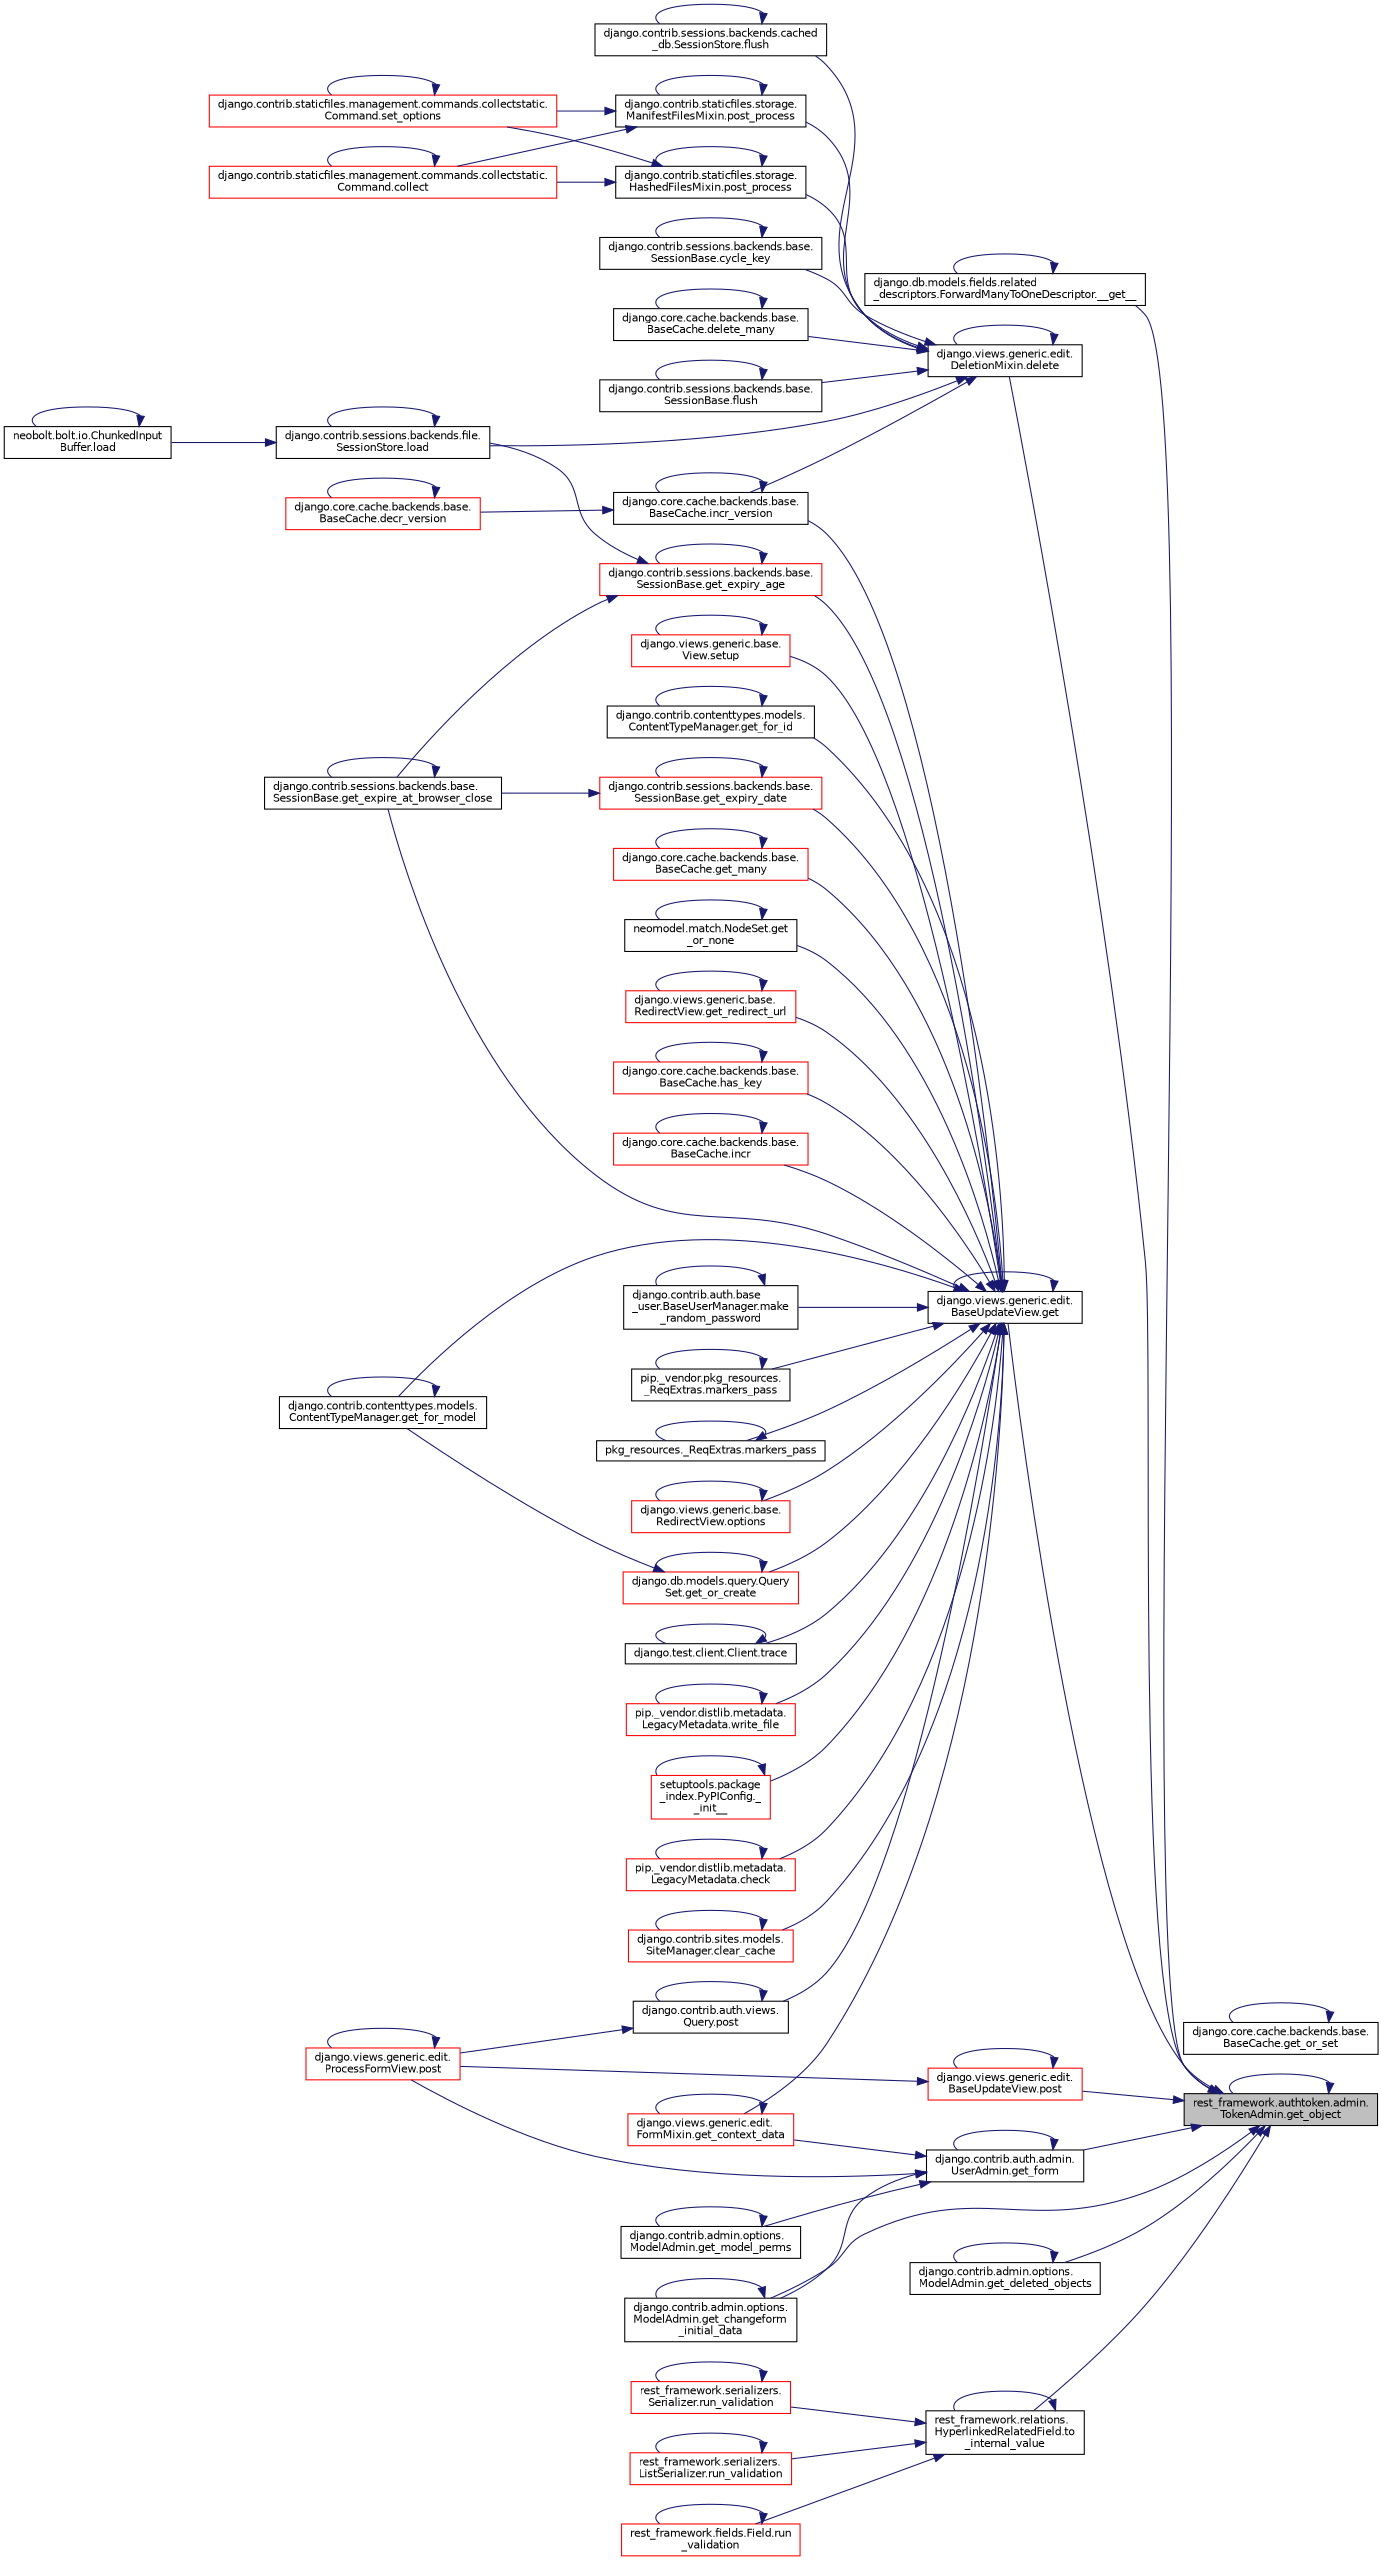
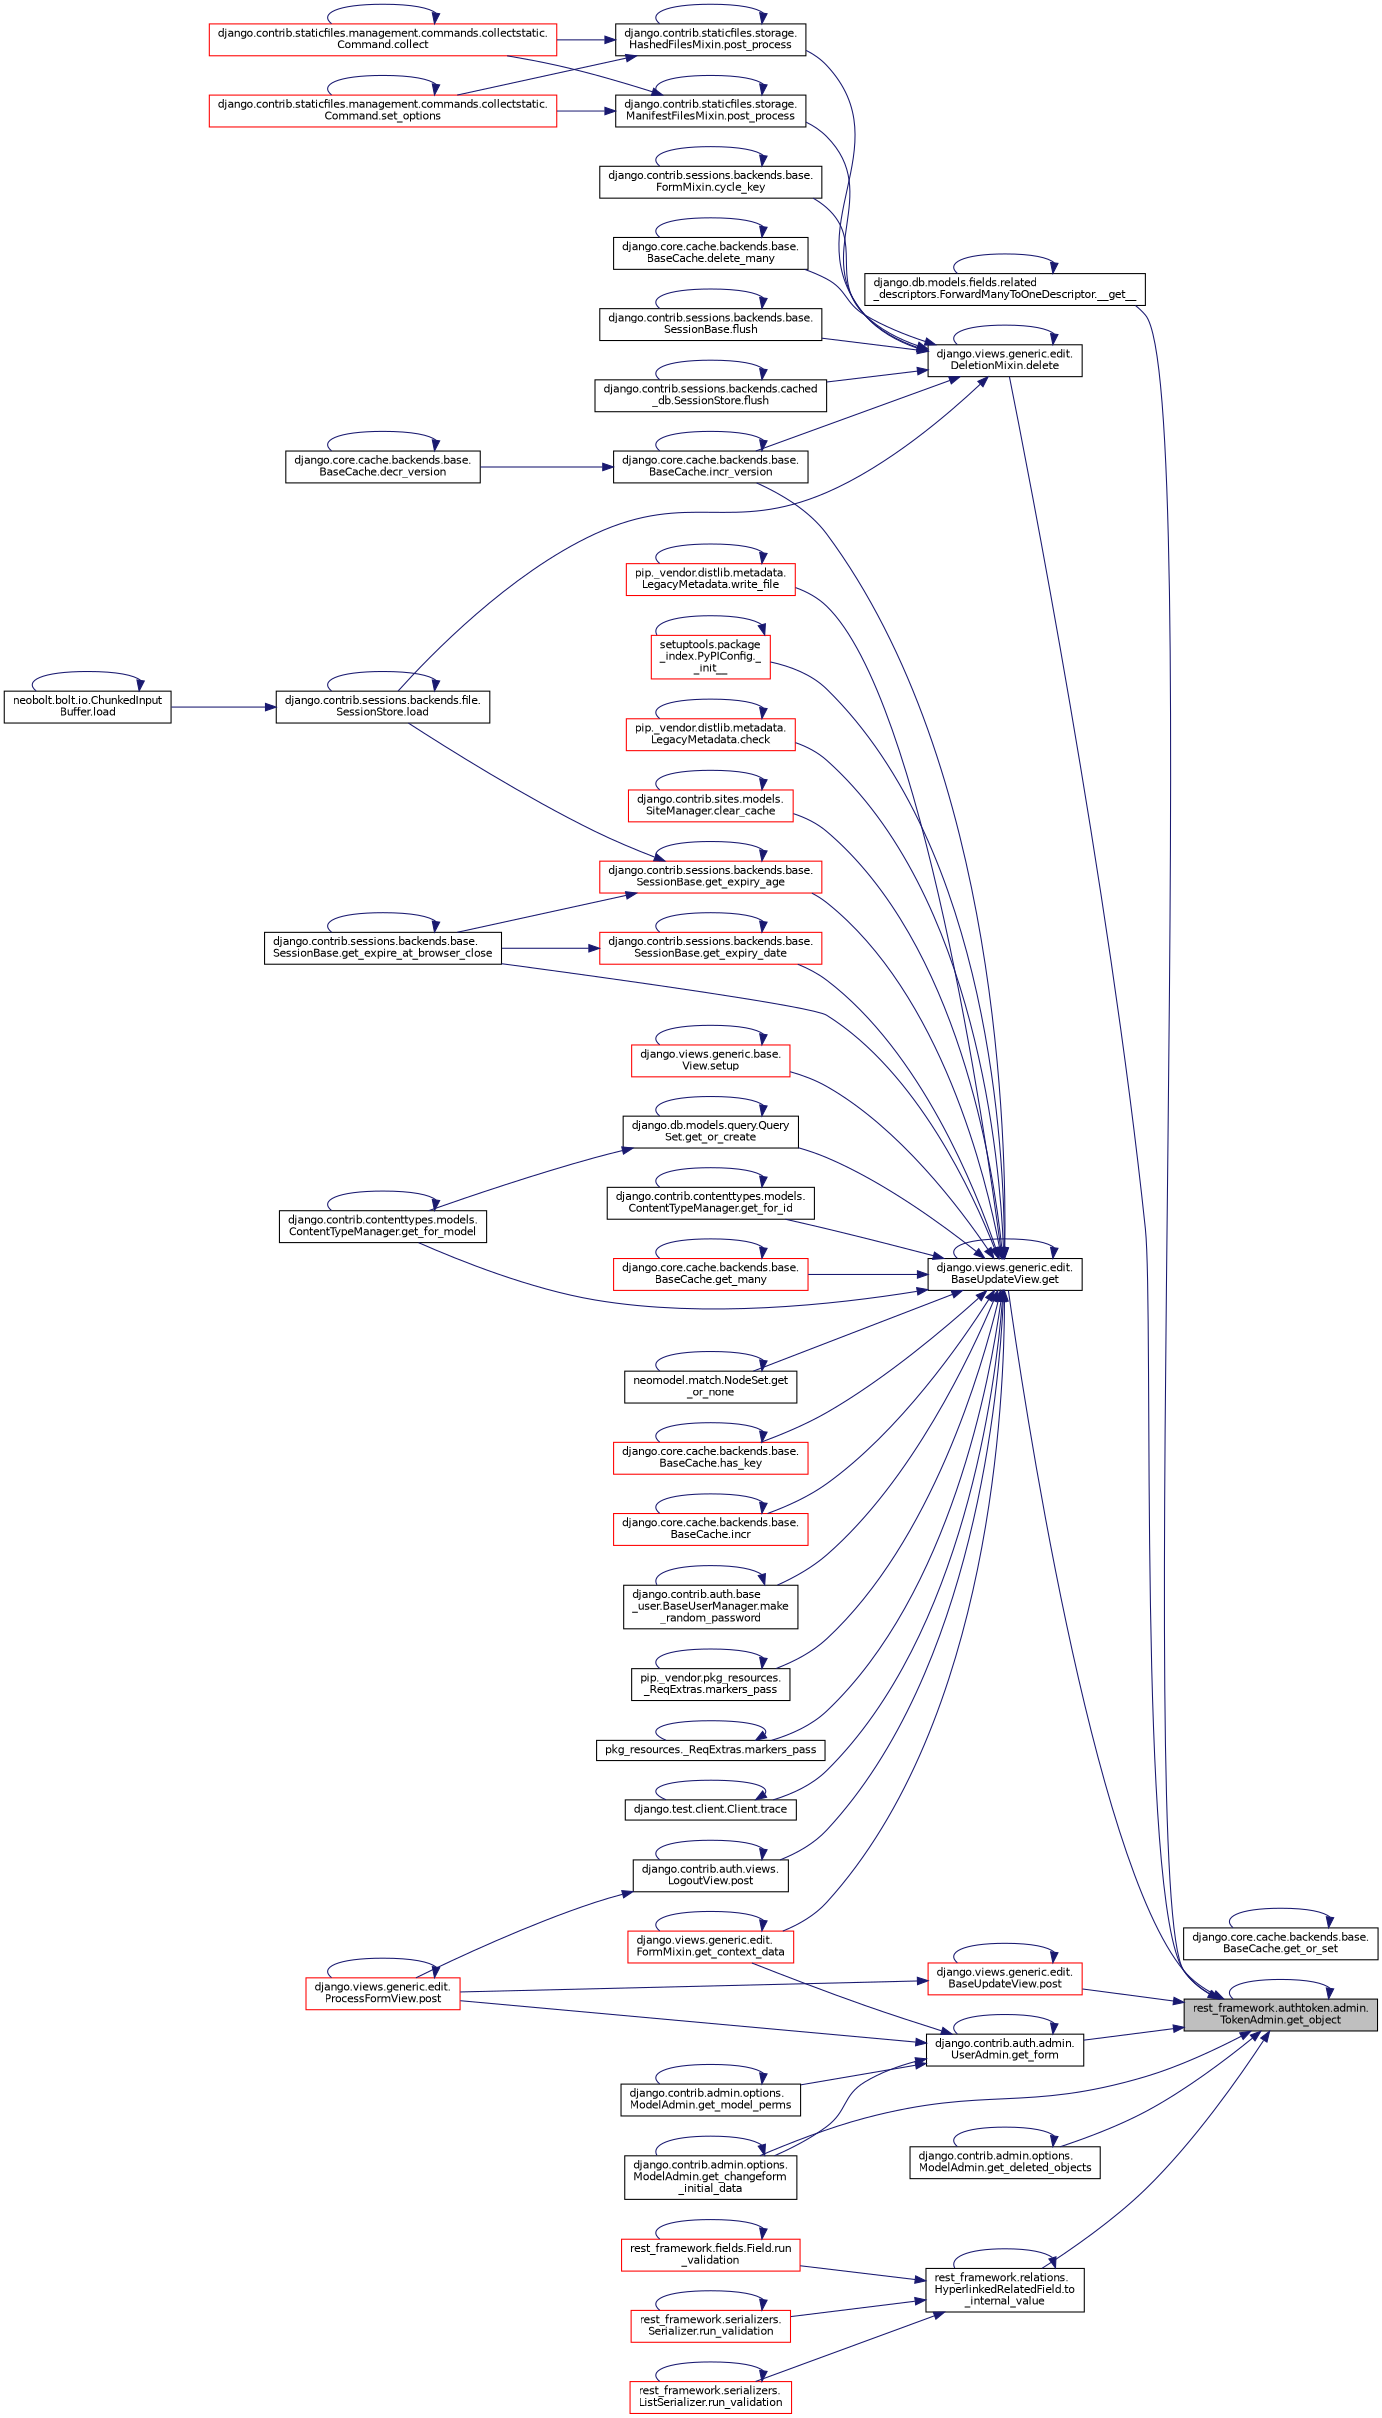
node "django.contrib.sessions.backends.base. SessionBase.cycle_key": label "django.contrib.sessions.backends.base. SessionBase.cycle_key" -> "django.contrib.sessions.backends.base. FormMixin.cycle_key"
node "django.core.cache.backends.base. BaseCache.decr_version": color red -> black
node "django.views.generic.base. RedirectView.get_redirect_url": removed
node "django.views.generic.base. RedirectView.options": removed
node "django.db.models.query.Query Set.get_or_create": color red -> black
node "django.contrib.auth.views. Query.post": label "django.contrib.auth.views. Query.post" -> "django.contrib.auth.views. LogoutView.post"
